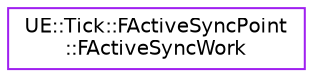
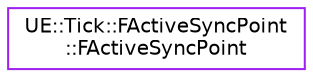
node "UE::Tick::FActiveSyncPoint ::FActiveSyncWork": label "UE::Tick::FActiveSyncPoint ::FActiveSyncWork" -> "UE::Tick::FActiveSyncPoint ::FActiveSyncPoint"
